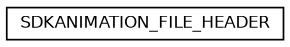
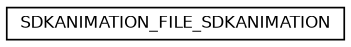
node "SDKANIMATION_FILE_HEADER": label "SDKANIMATION_FILE_HEADER" -> "SDKANIMATION_FILE_SDKANIMATION"
